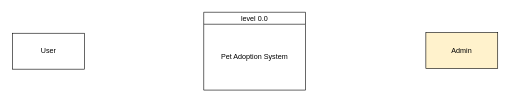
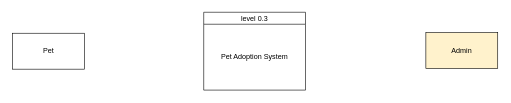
node "level 0.0": label "level 0.0" -> "level 0.3"
node "User": label "User" -> "Pet"
